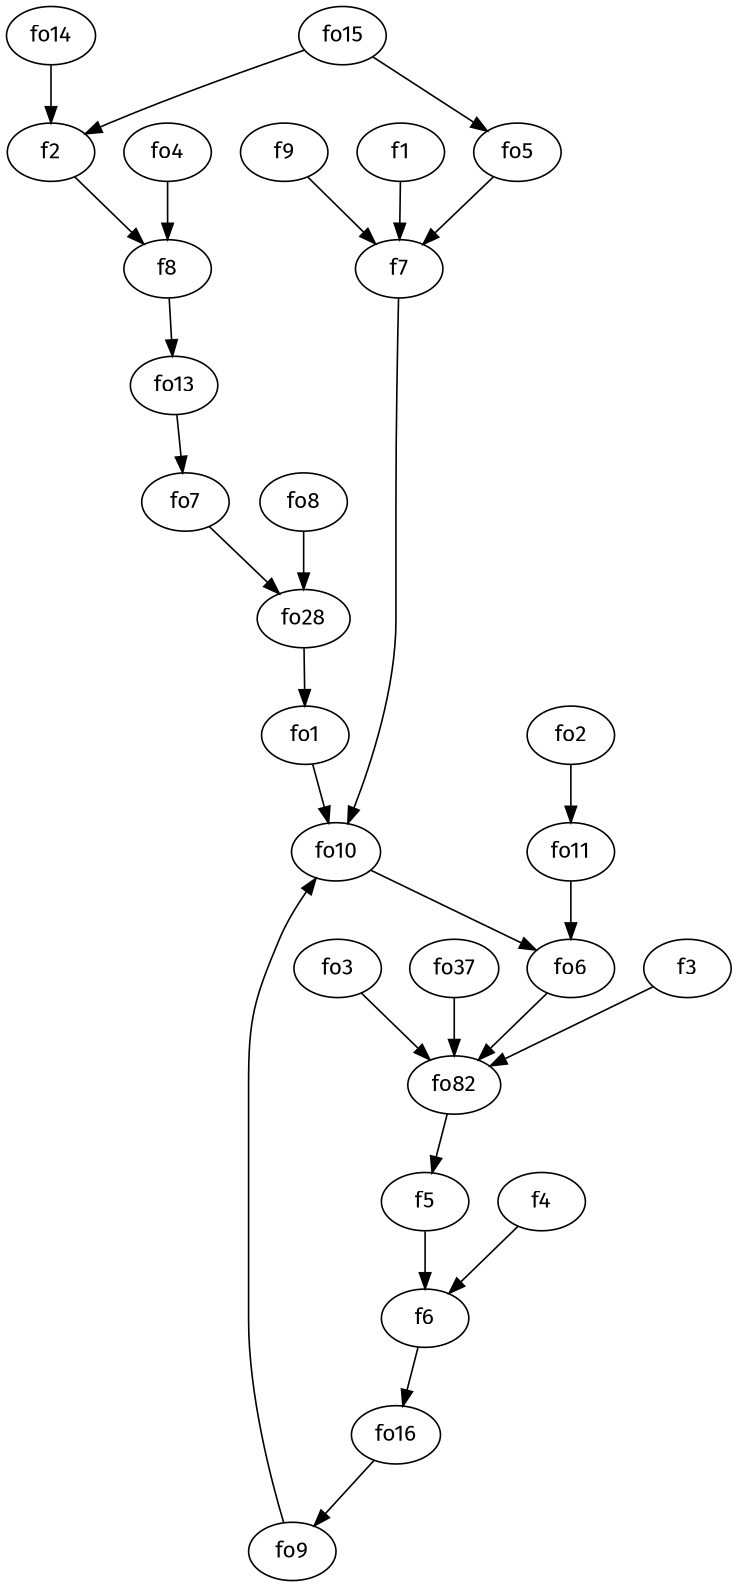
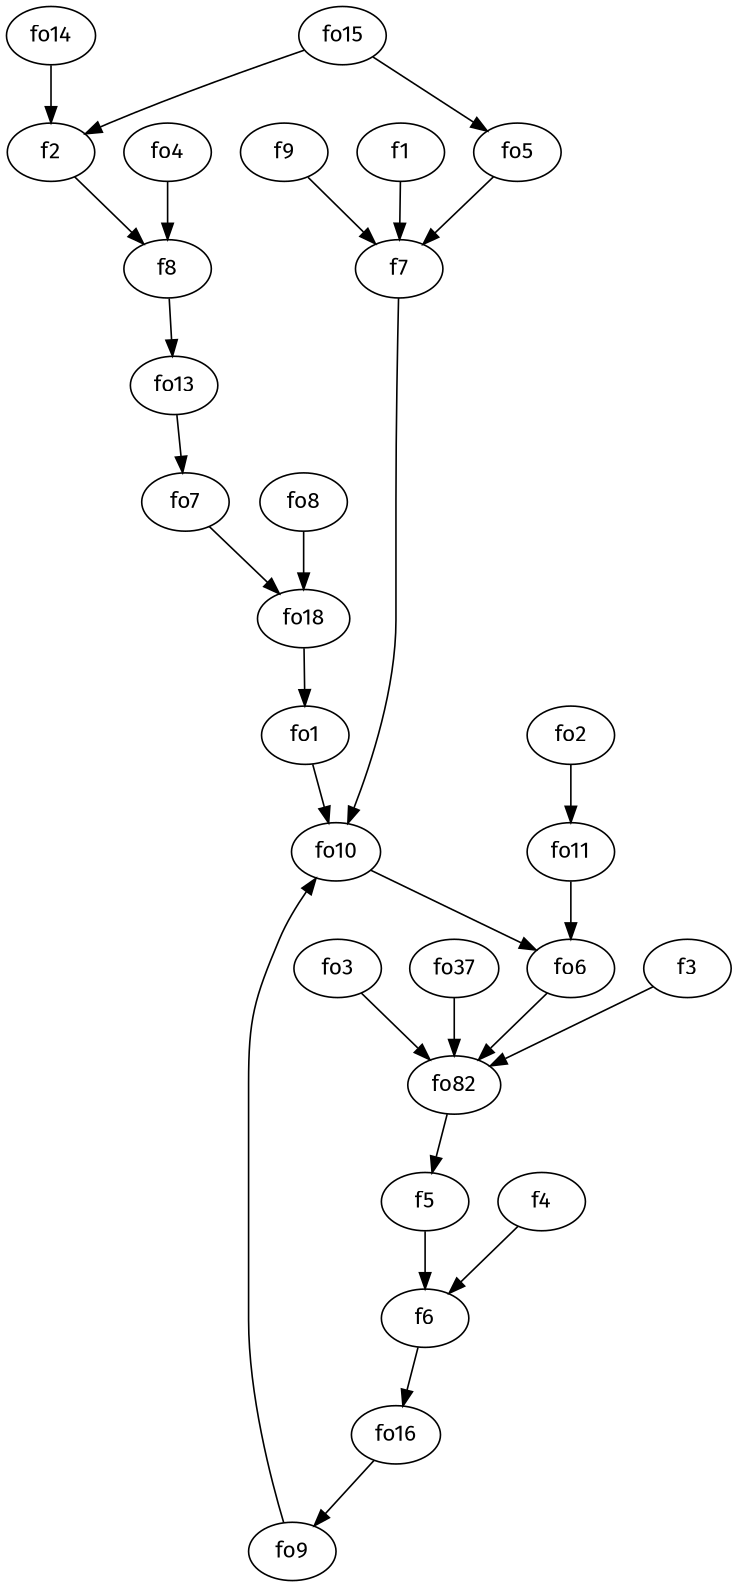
node "fo28": label "fo28" -> "fo18"
